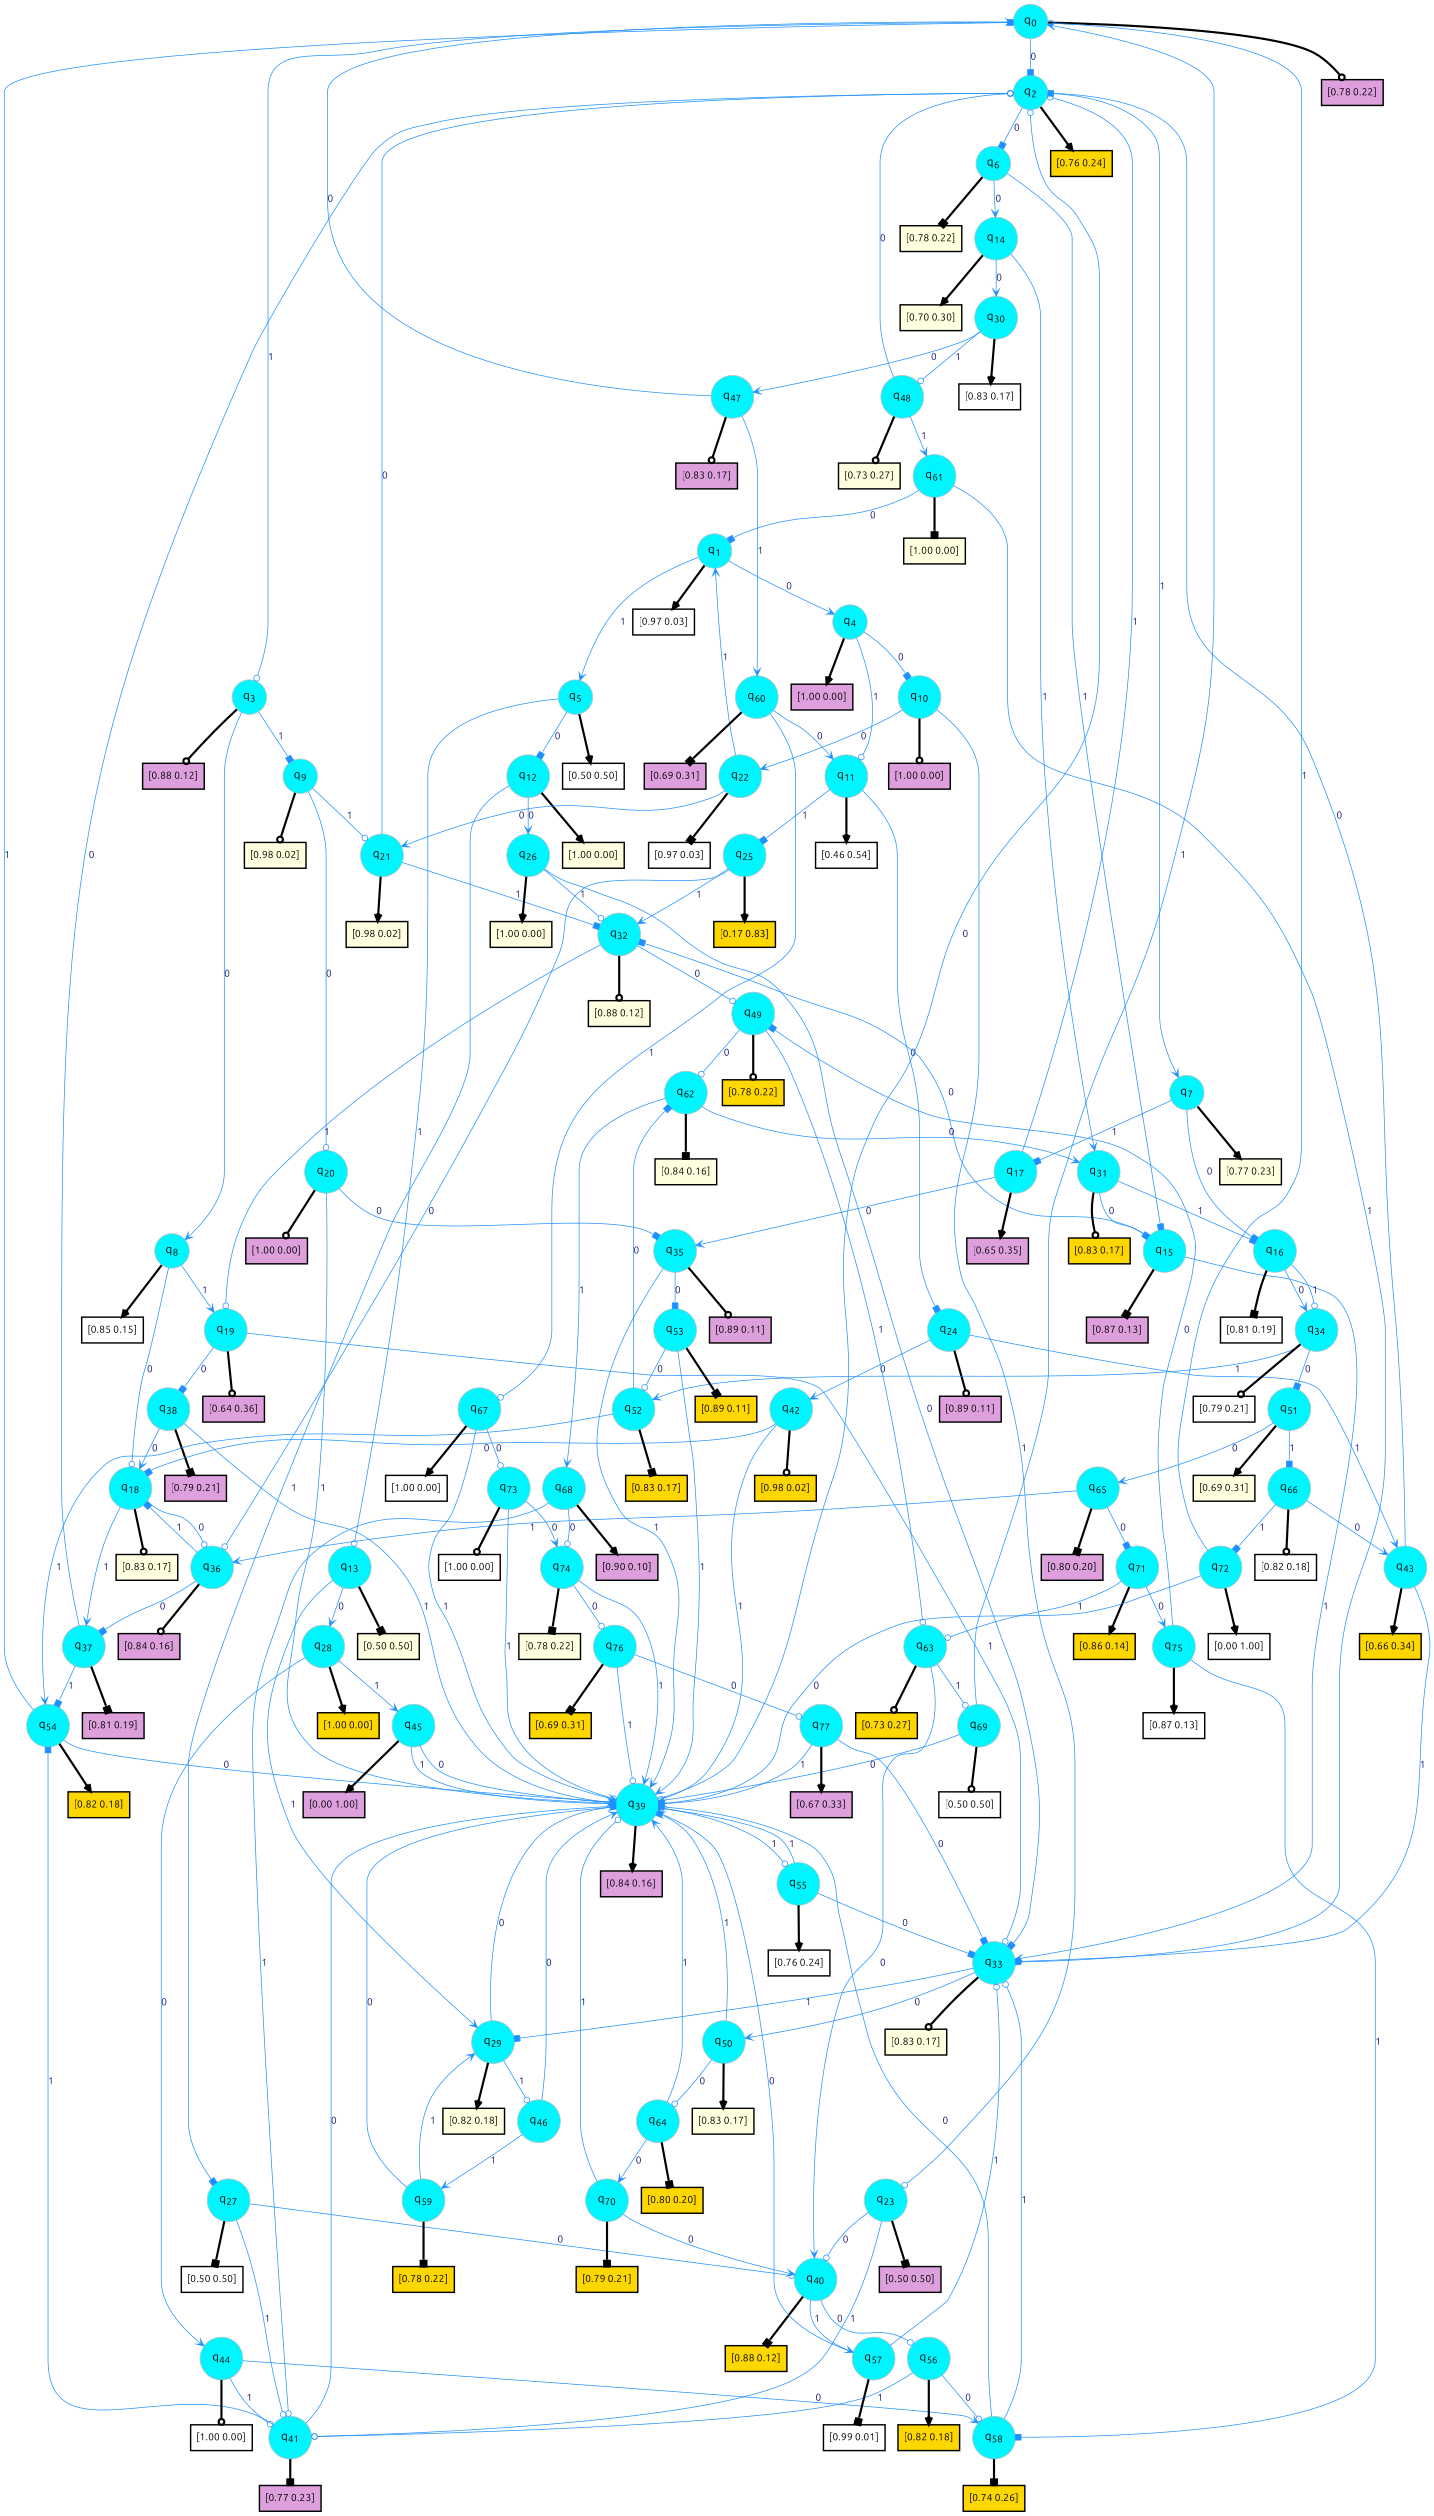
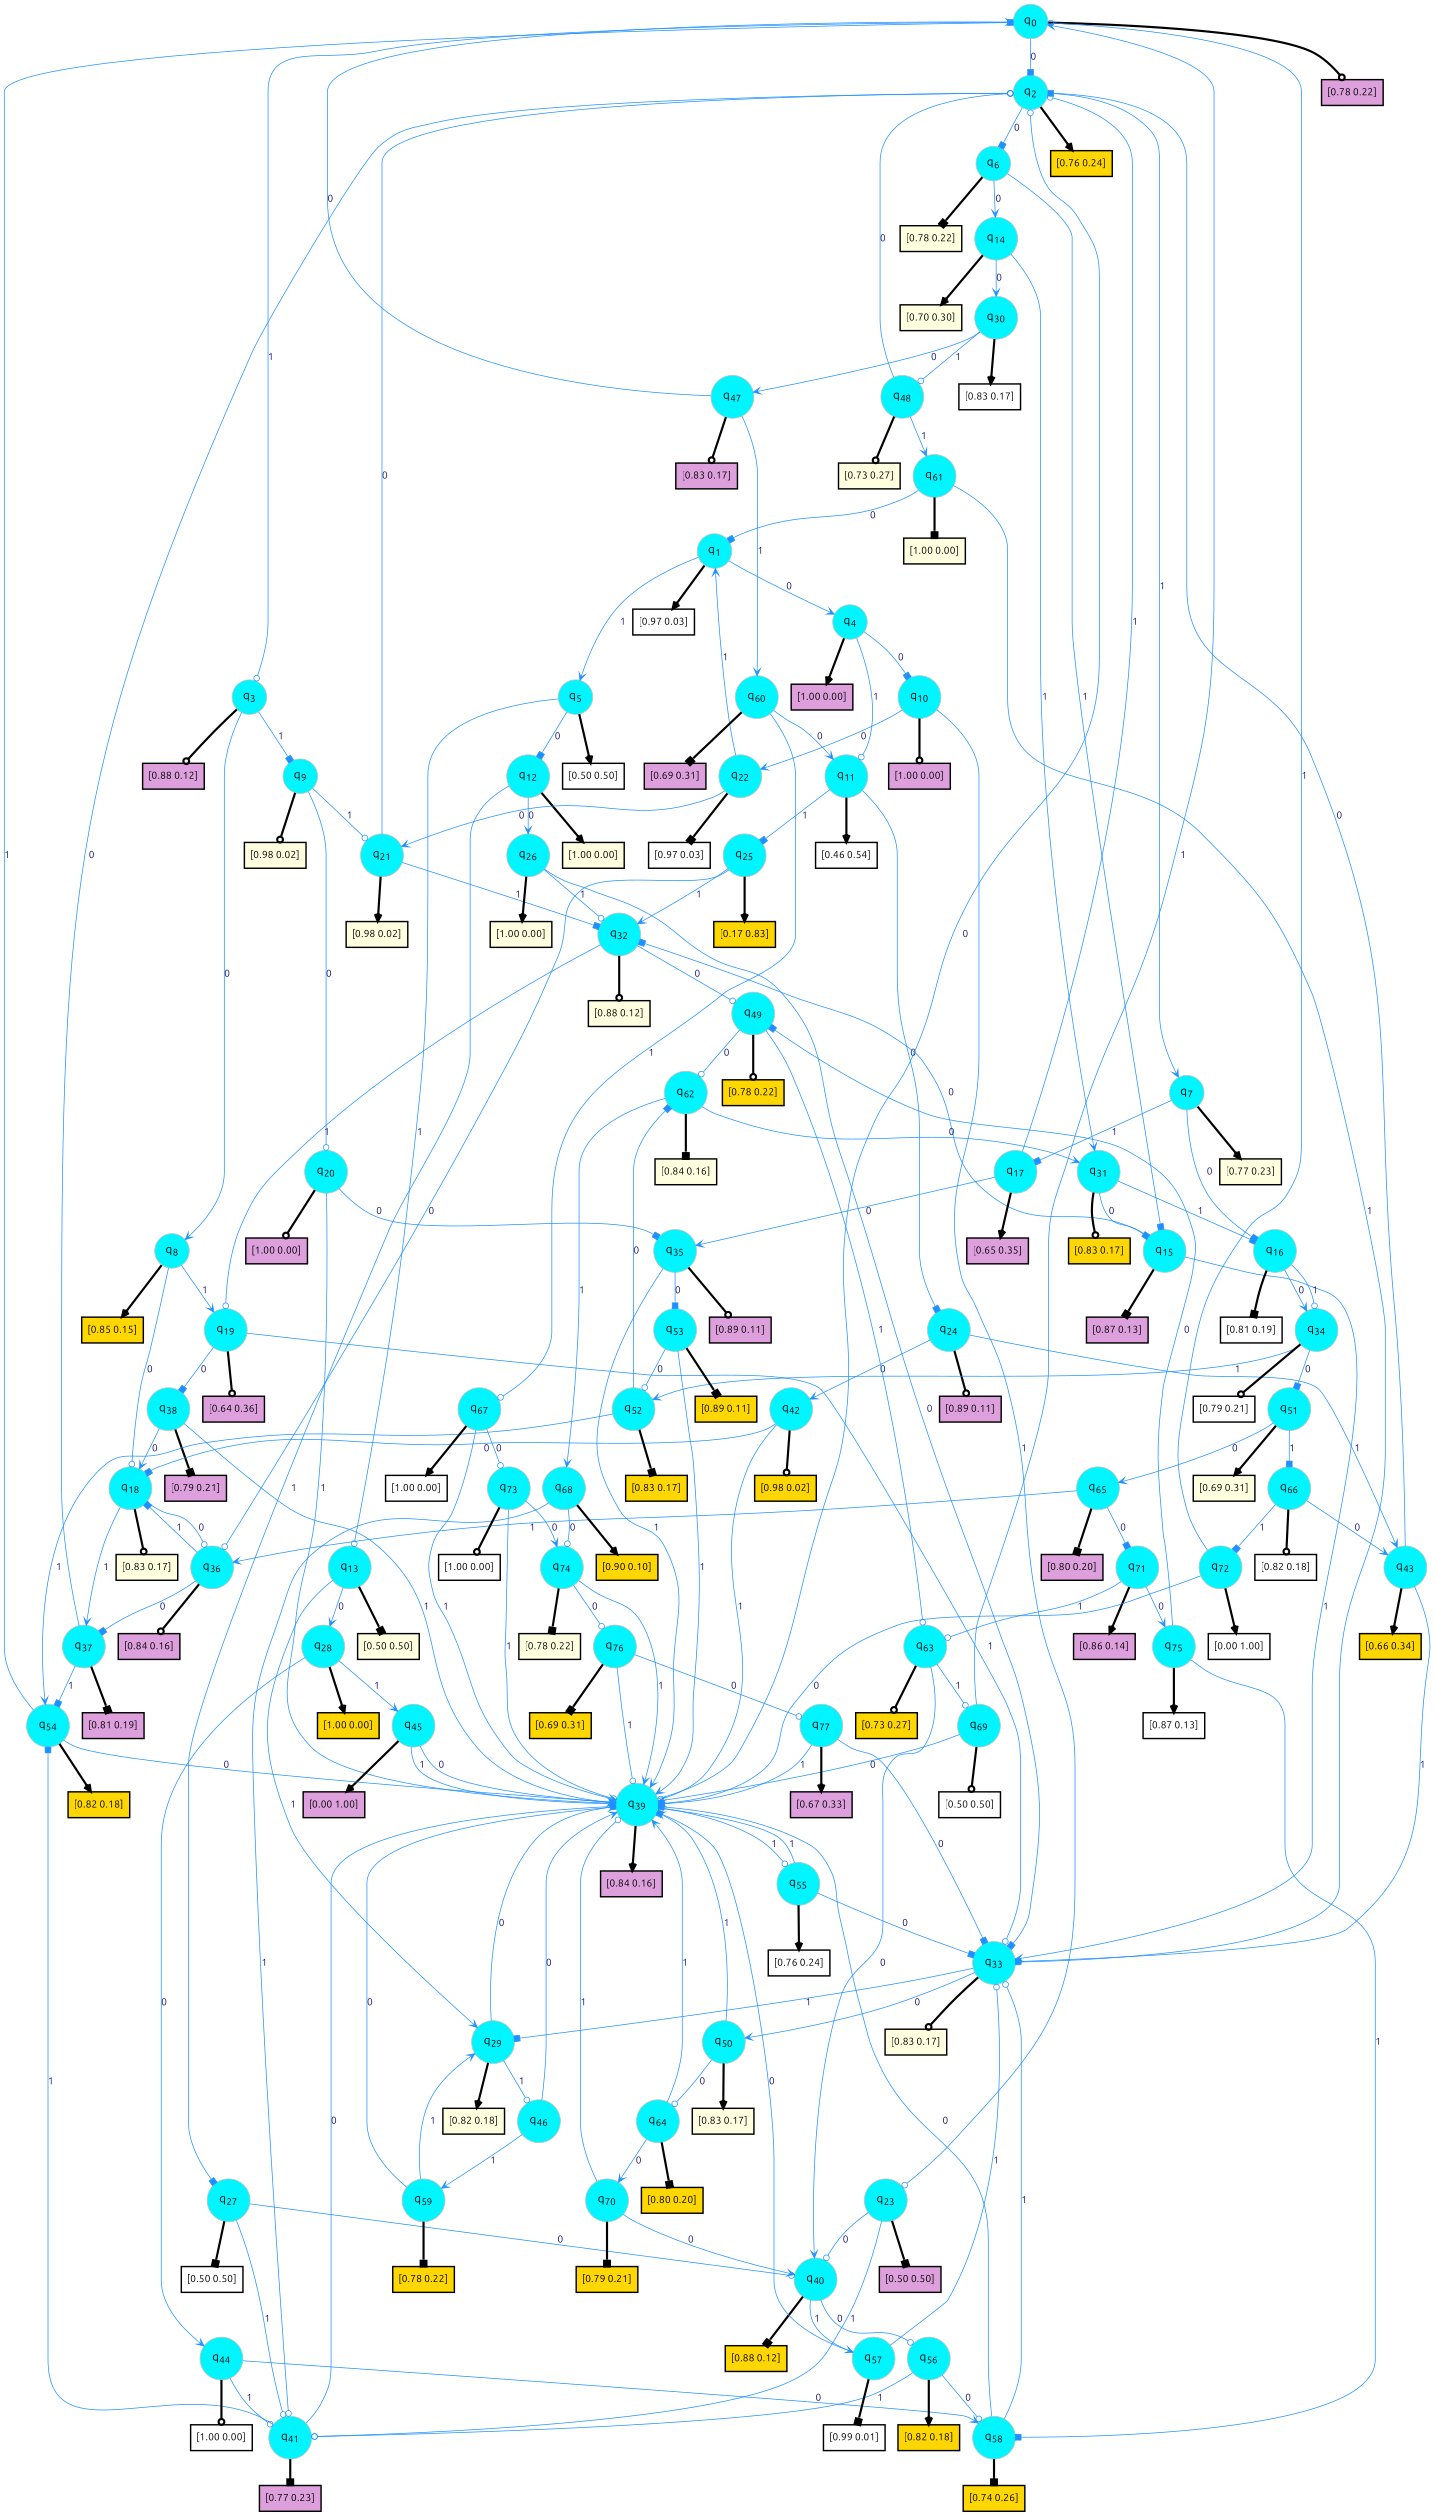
node "[0.85 0.15]": fillcolor white -> gold
node "[0.90 0.10]": fillcolor plum -> gold
node "[0.86 0.14]": fillcolor gold -> plum
